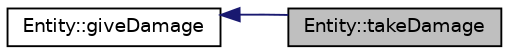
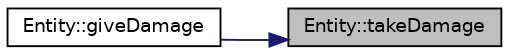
edge "Entity::takeDamage" -> "Entity::giveDamage": reversed
